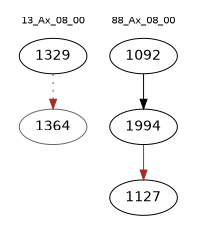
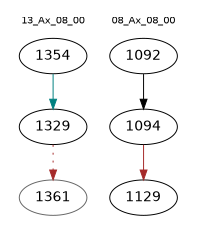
cluster "88_Ax_08_00": label "88_Ax_08_00" -> "08_Ax_08_00"
node "1354": added
node "1364": label "1364" -> "1361"
node "1994": label "1994" -> "1094"
node "1127": label "1127" -> "1129"
